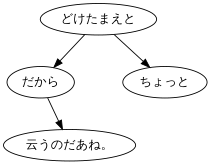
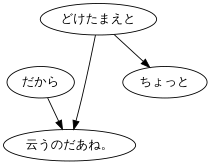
edge "どけたまえと" -> "だから": now "どけたまえと" -> "云うのだあね。"
